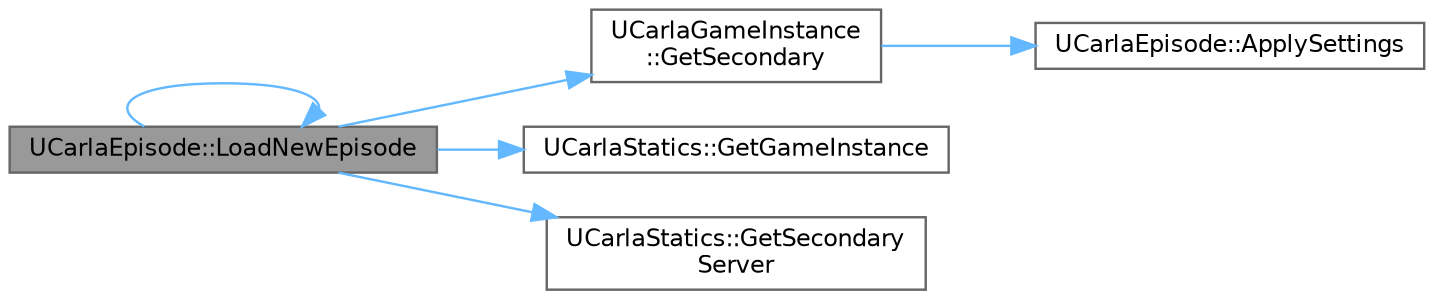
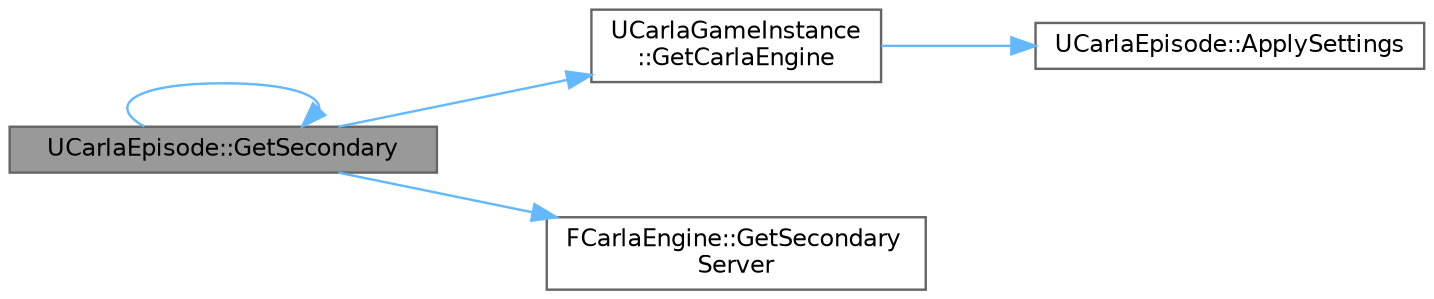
node "UCarlaGameInstance ::GetSecondary": label "UCarlaGameInstance ::GetSecondary" -> "UCarlaGameInstance ::GetCarlaEngine"
node "UCarlaEpisode::LoadNewEpisode": label "UCarlaEpisode::LoadNewEpisode" -> "UCarlaEpisode::GetSecondary"
node "UCarlaStatics::GetGameInstance": removed
node "UCarlaStatics::GetSecondary Server": label "UCarlaStatics::GetSecondary Server" -> "FCarlaEngine::GetSecondary Server"
